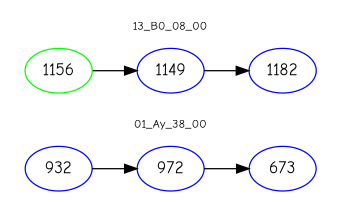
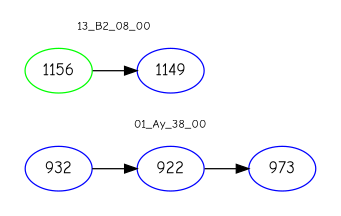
cluster "13_B0_08_00": label "13_B0_08_00" -> "13_B2_08_00"
node "1182": removed
node "972": label "972" -> "922"
node "673": label "673" -> "973"
